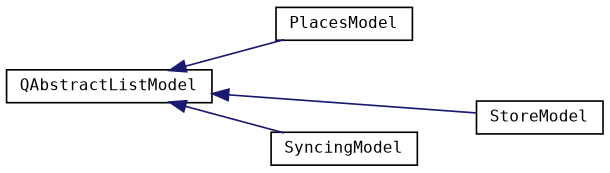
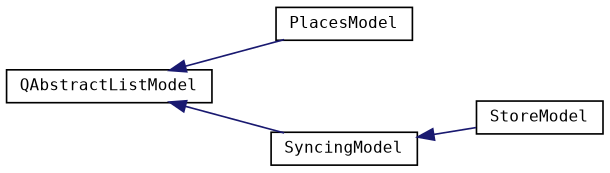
edge "StoreModel" -> "QAbstractListModel": now "StoreModel" -> "SyncingModel"
